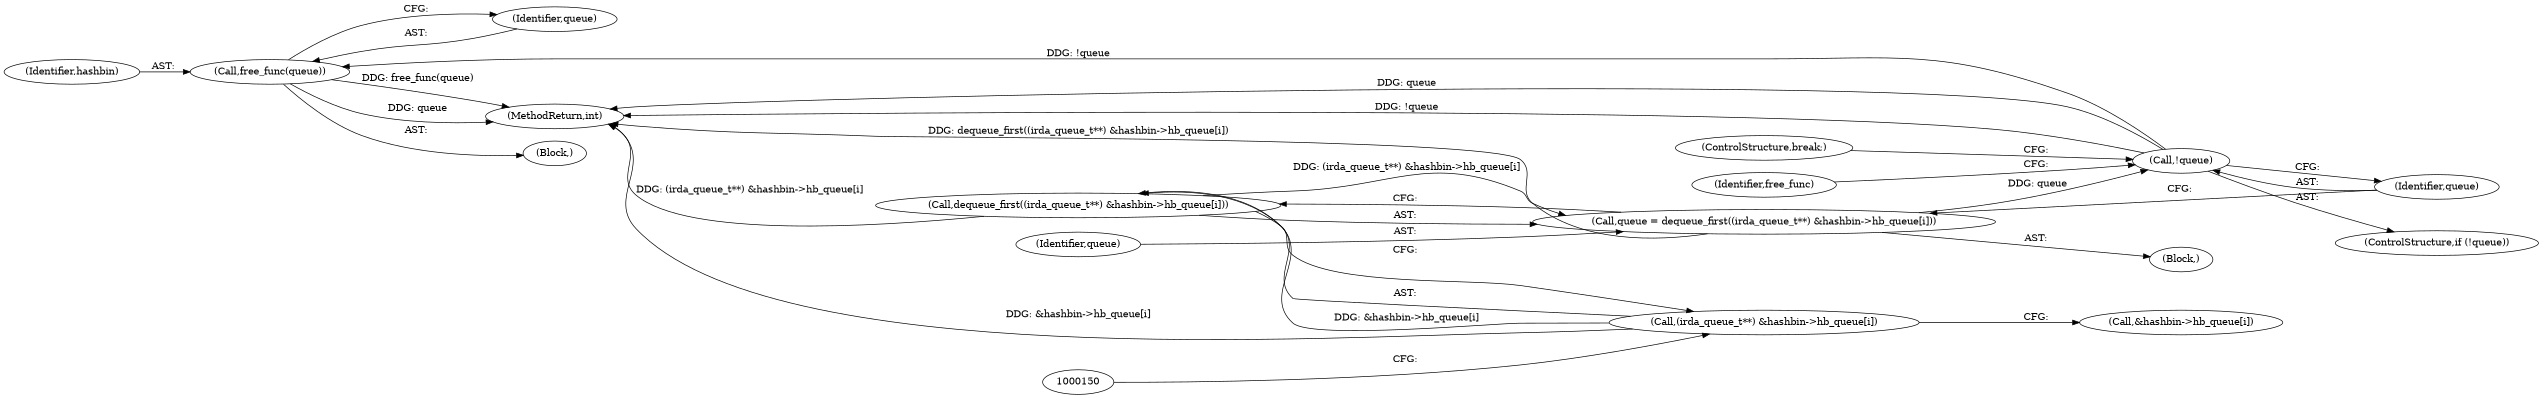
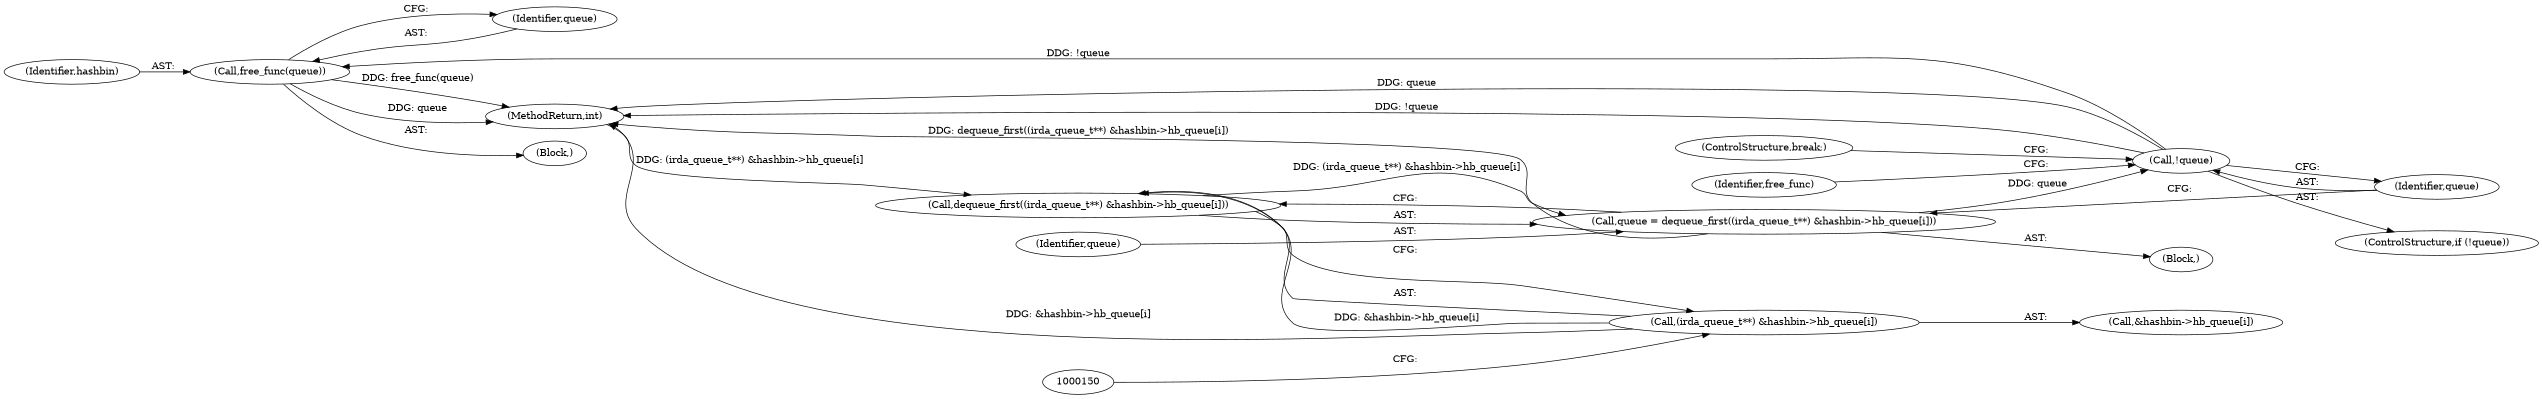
edge "(Call,dequeue_first((irda_queue_t**) &hashbin->hb_queue[i]))" -> "(MethodReturn,int)": reversed
edge "(Call,(irda_queue_t**) &hashbin->hb_queue[i])" -> "(Call,&hashbin->hb_queue[i])": label "CFG: " -> "AST: "
